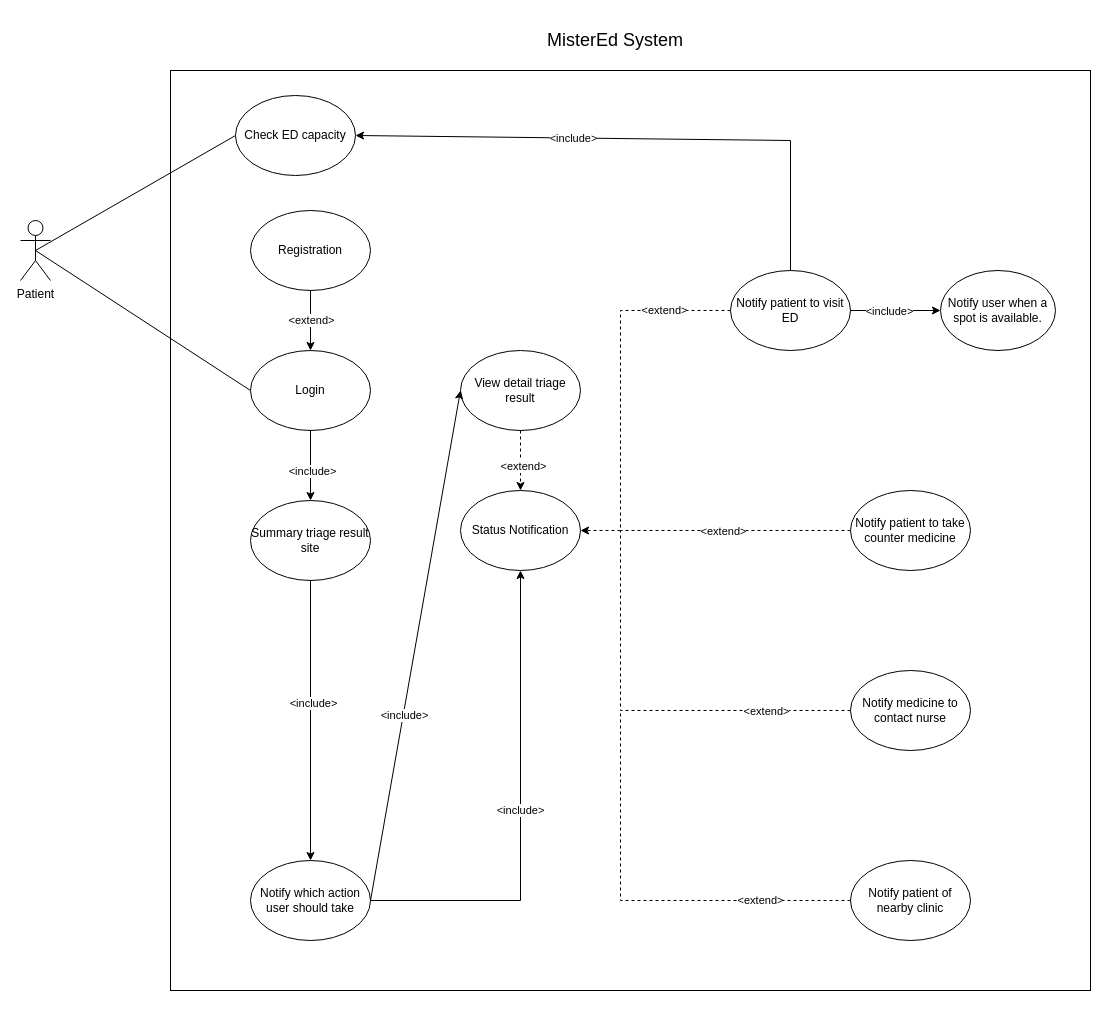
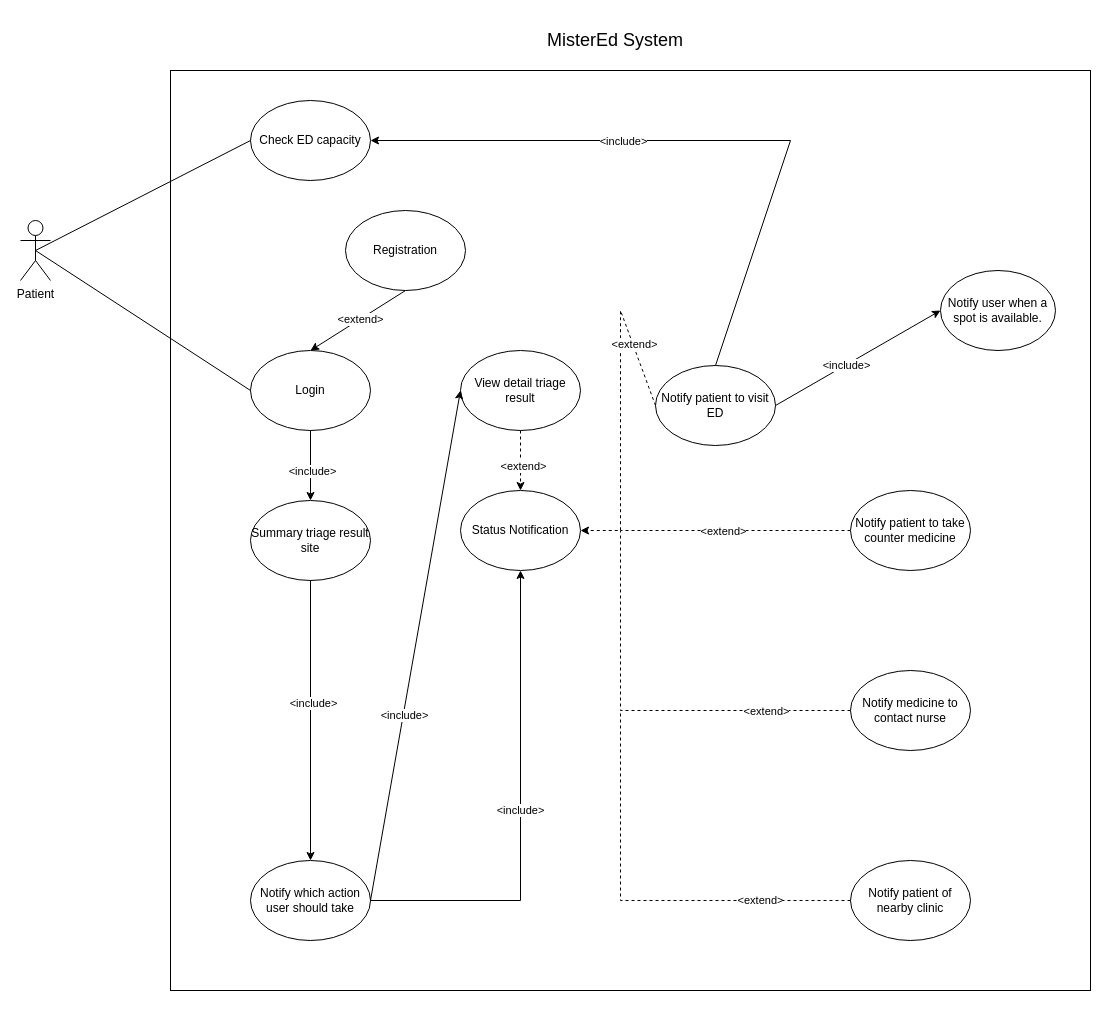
node "Check ED capacity": moved (296, 136) -> (311, 141)
node "Registration": moved (311, 251) -> (406, 251)
node "Notify patient to visit ED": moved (791, 311) -> (716, 406)
